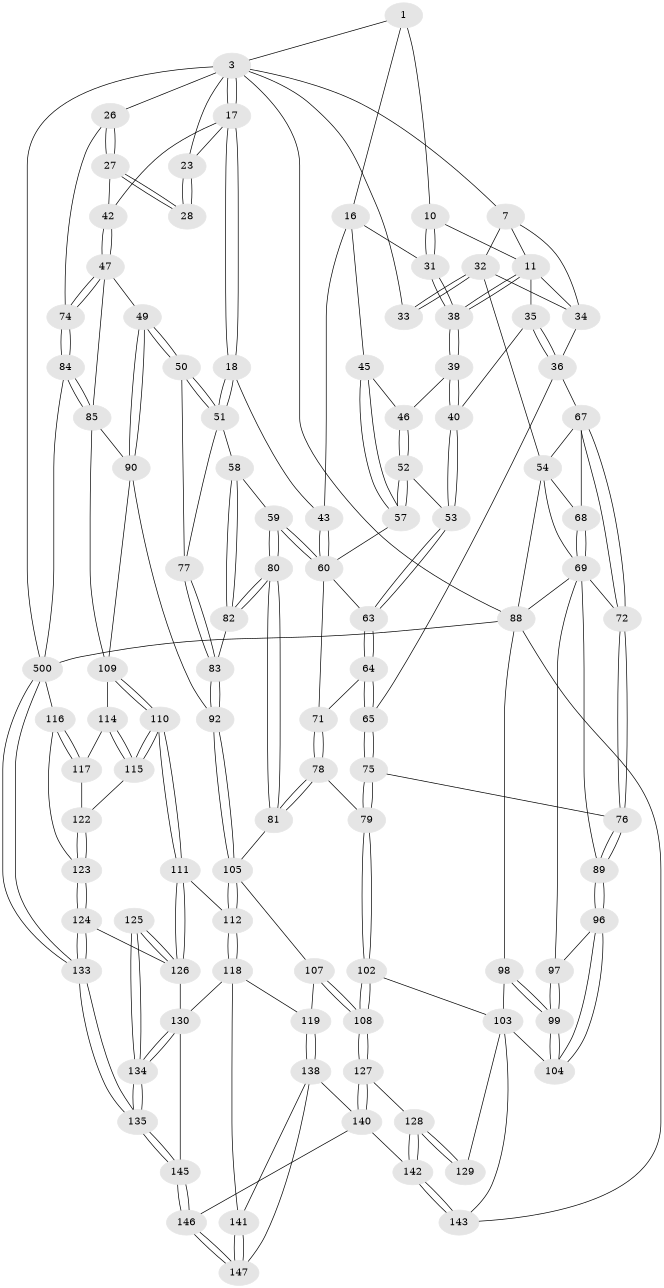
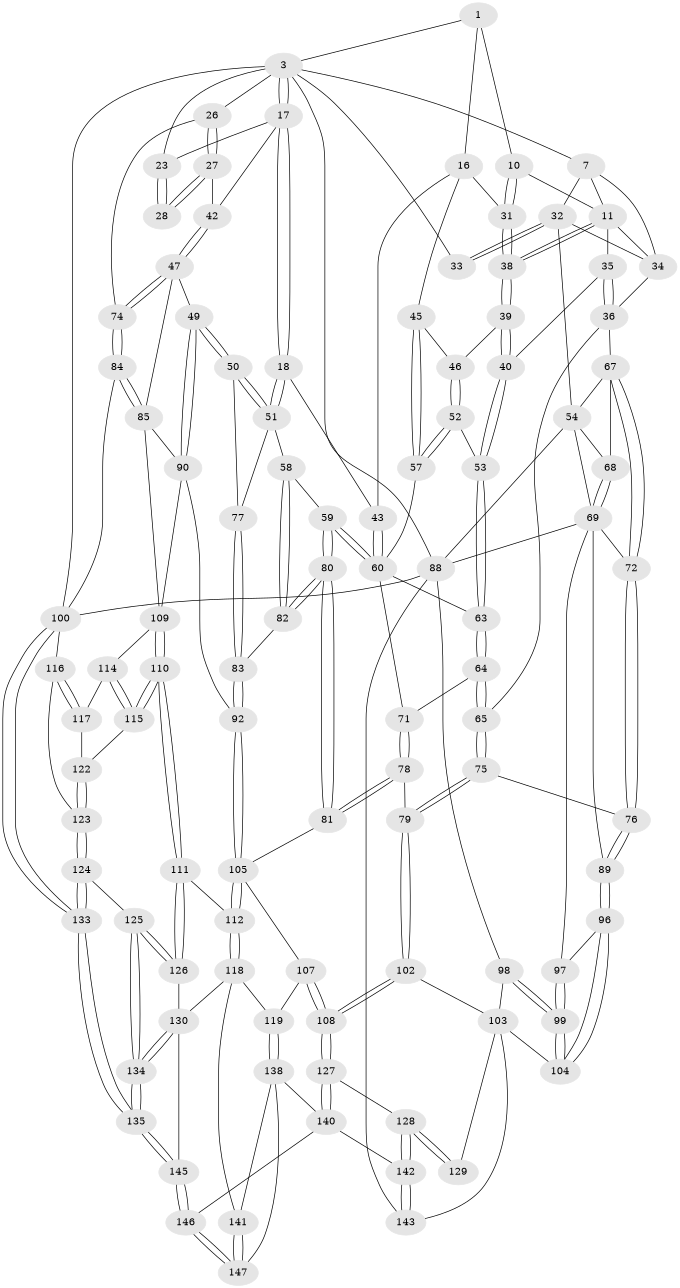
node "500": label "500" -> "100"
edge "124" -- "126": now "124" -- "125"
